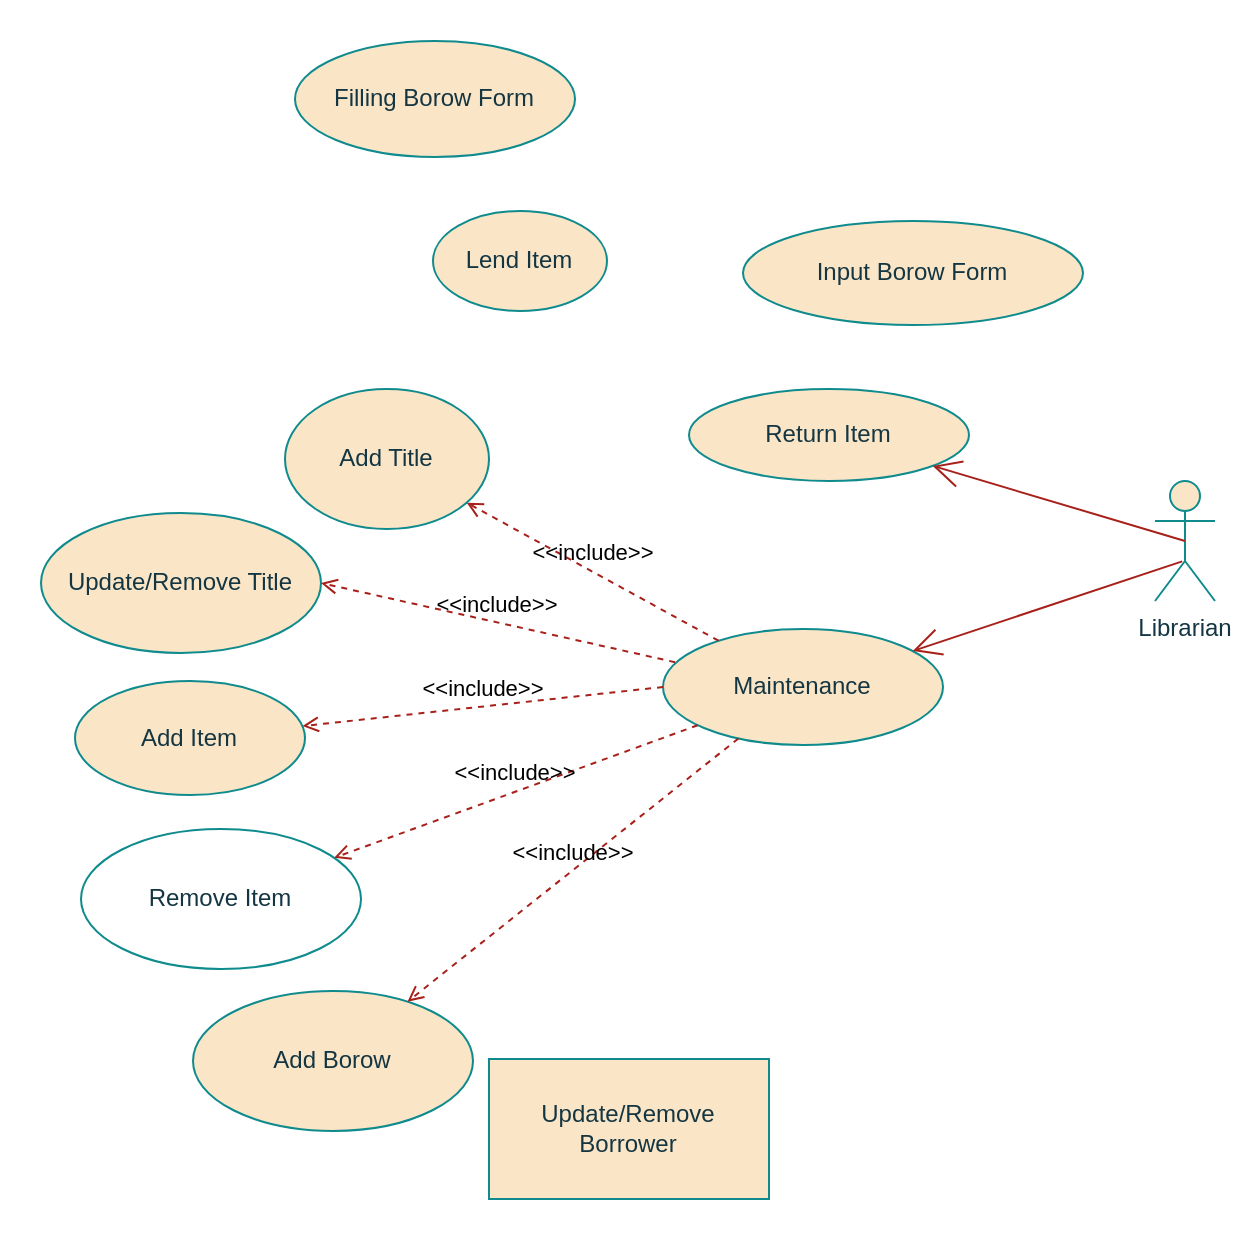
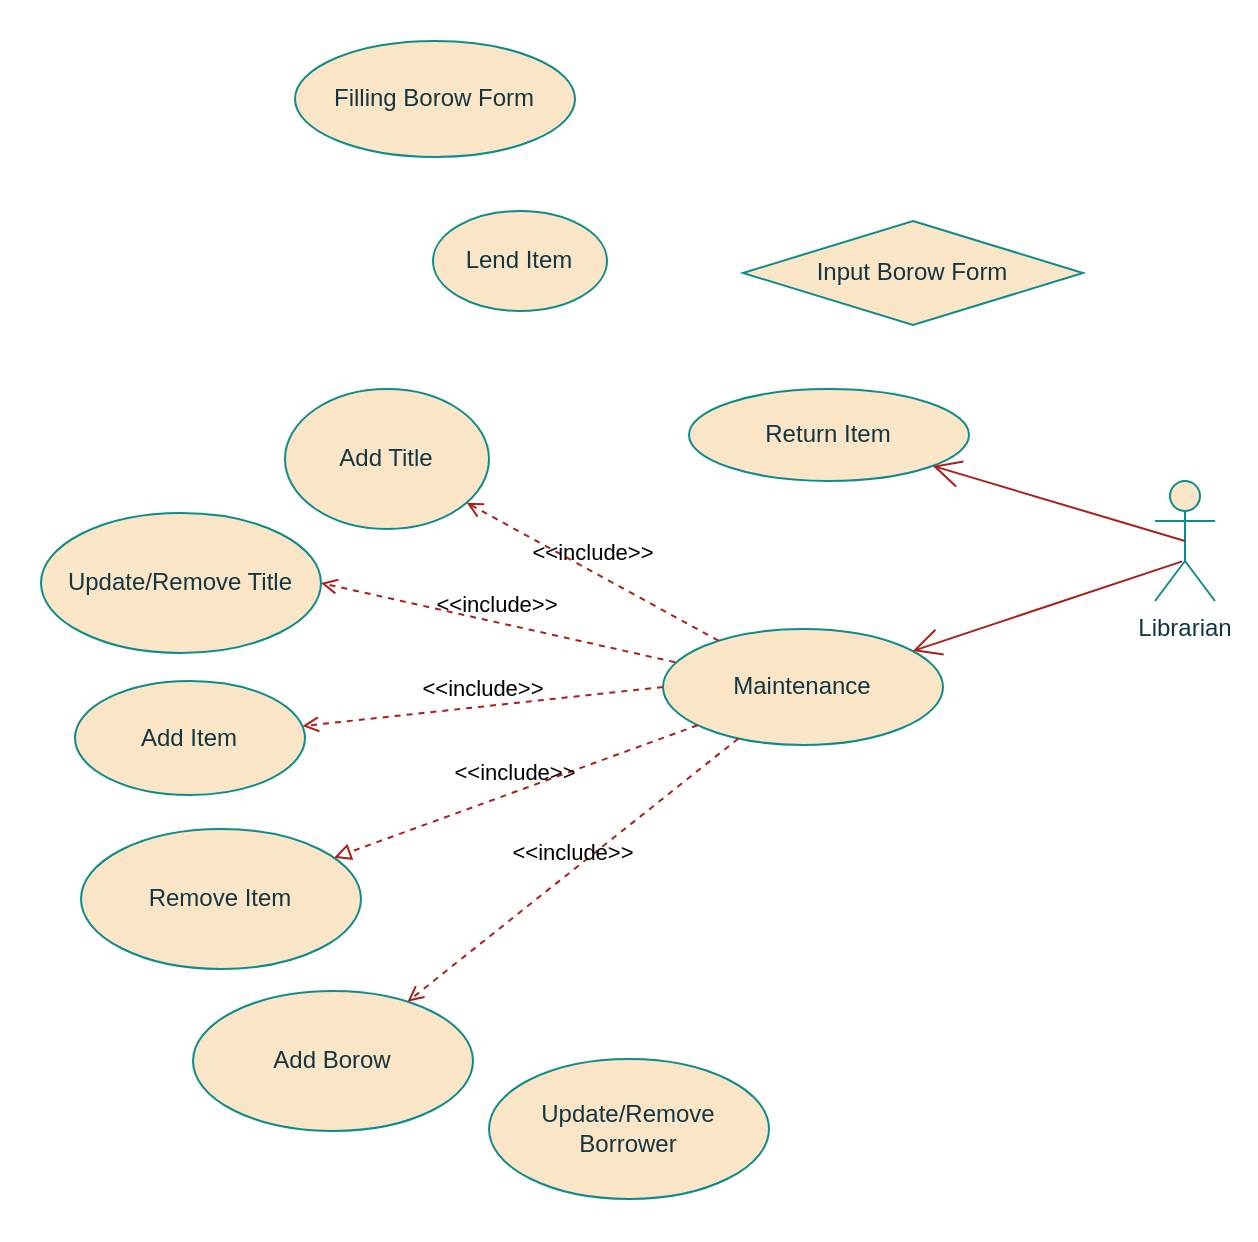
node "Input Borow Form": shape ellipse -> diamond
edge "Maintenance" -> "Remove Item": arrowhead open -> block
node "Remove Item": fillcolor #ffffff -> #fae5c7
node "Update/Remove Borrower": shape rectangle -> ellipse
